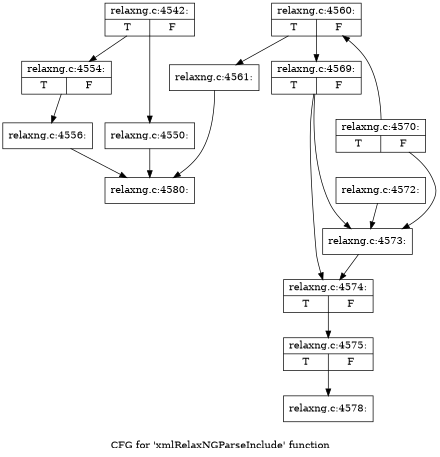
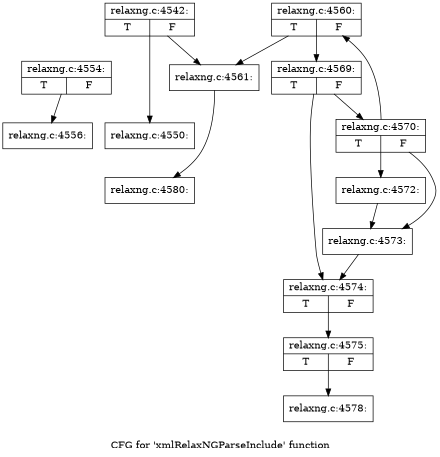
edge "relaxng.c:4542:" -> "relaxng.c:4554:": now "relaxng.c:4542:" -> "relaxng.c:4561:"
edge "relaxng.c:4550:" -> "relaxng.c:4580:": removed
edge "relaxng.c:4556:" -> "relaxng.c:4580:": removed
edge "relaxng.c:4570:" -> "relaxng.c:4572:": added
edge "relaxng.c:4569:" -> "relaxng.c:4573:": now "relaxng.c:4569:" -> "relaxng.c:4570:"
